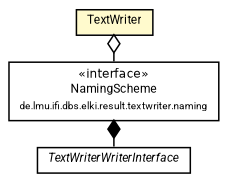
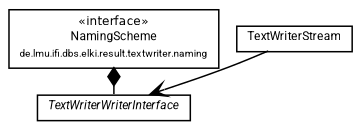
node "TextWriter": removed
node "TextWriterStream": added
